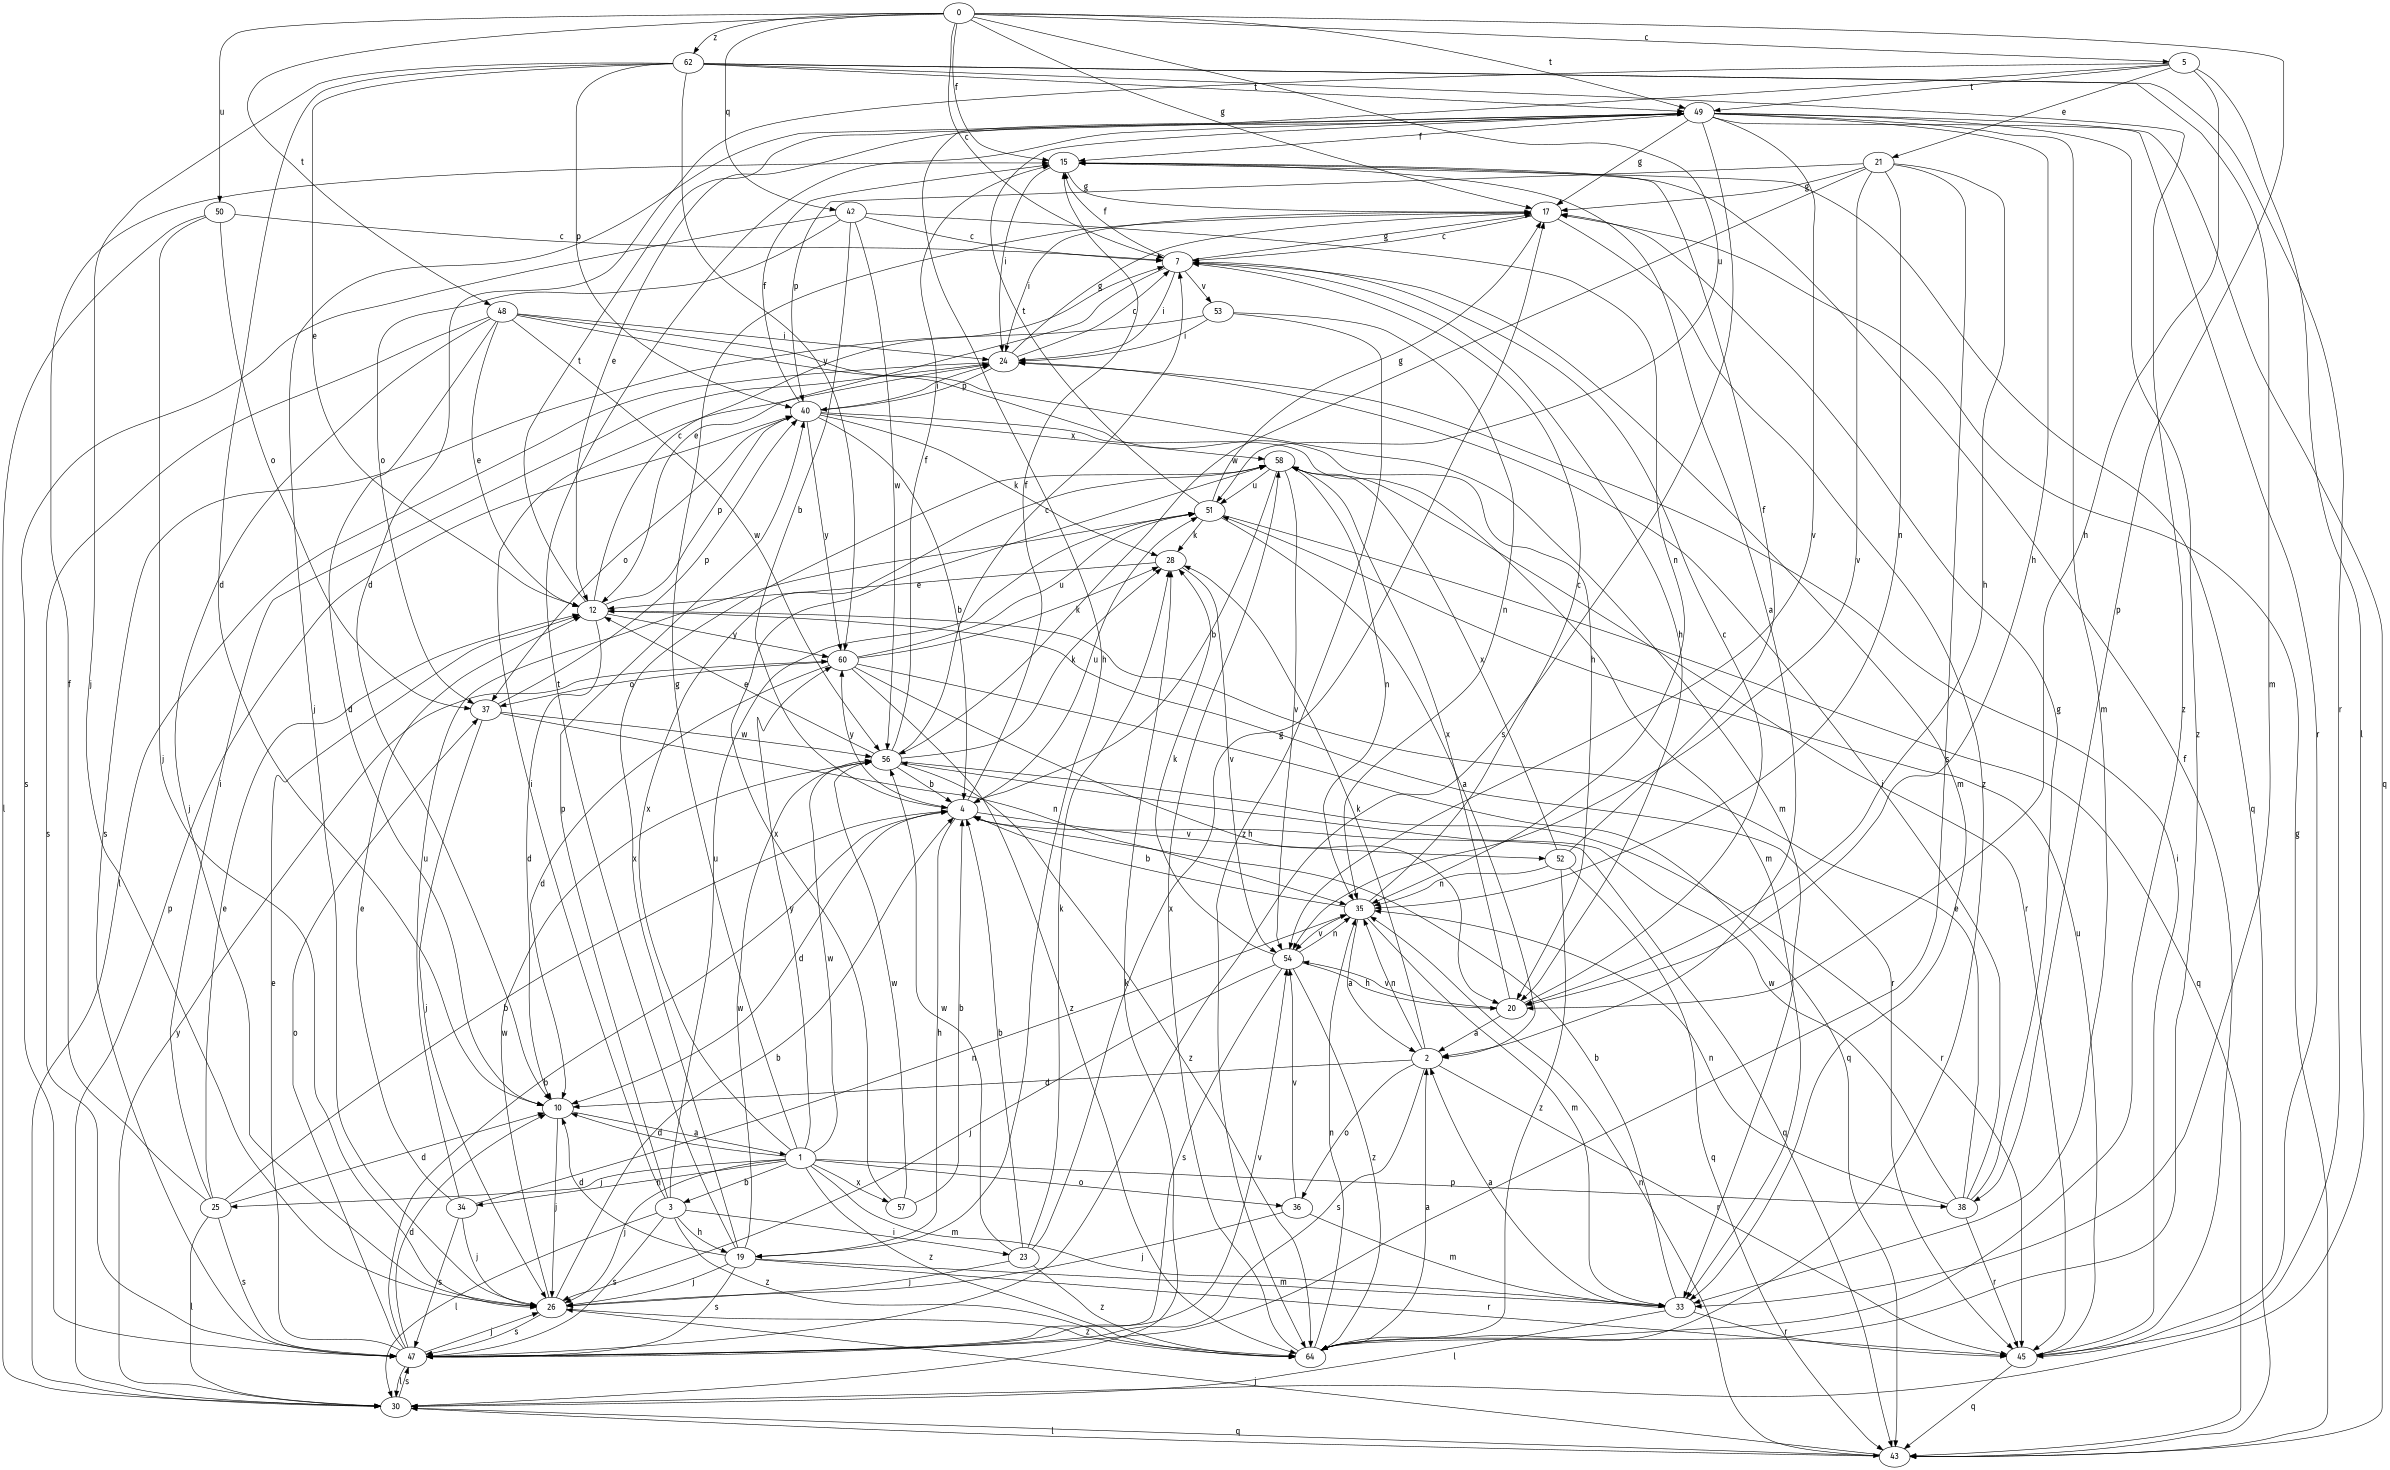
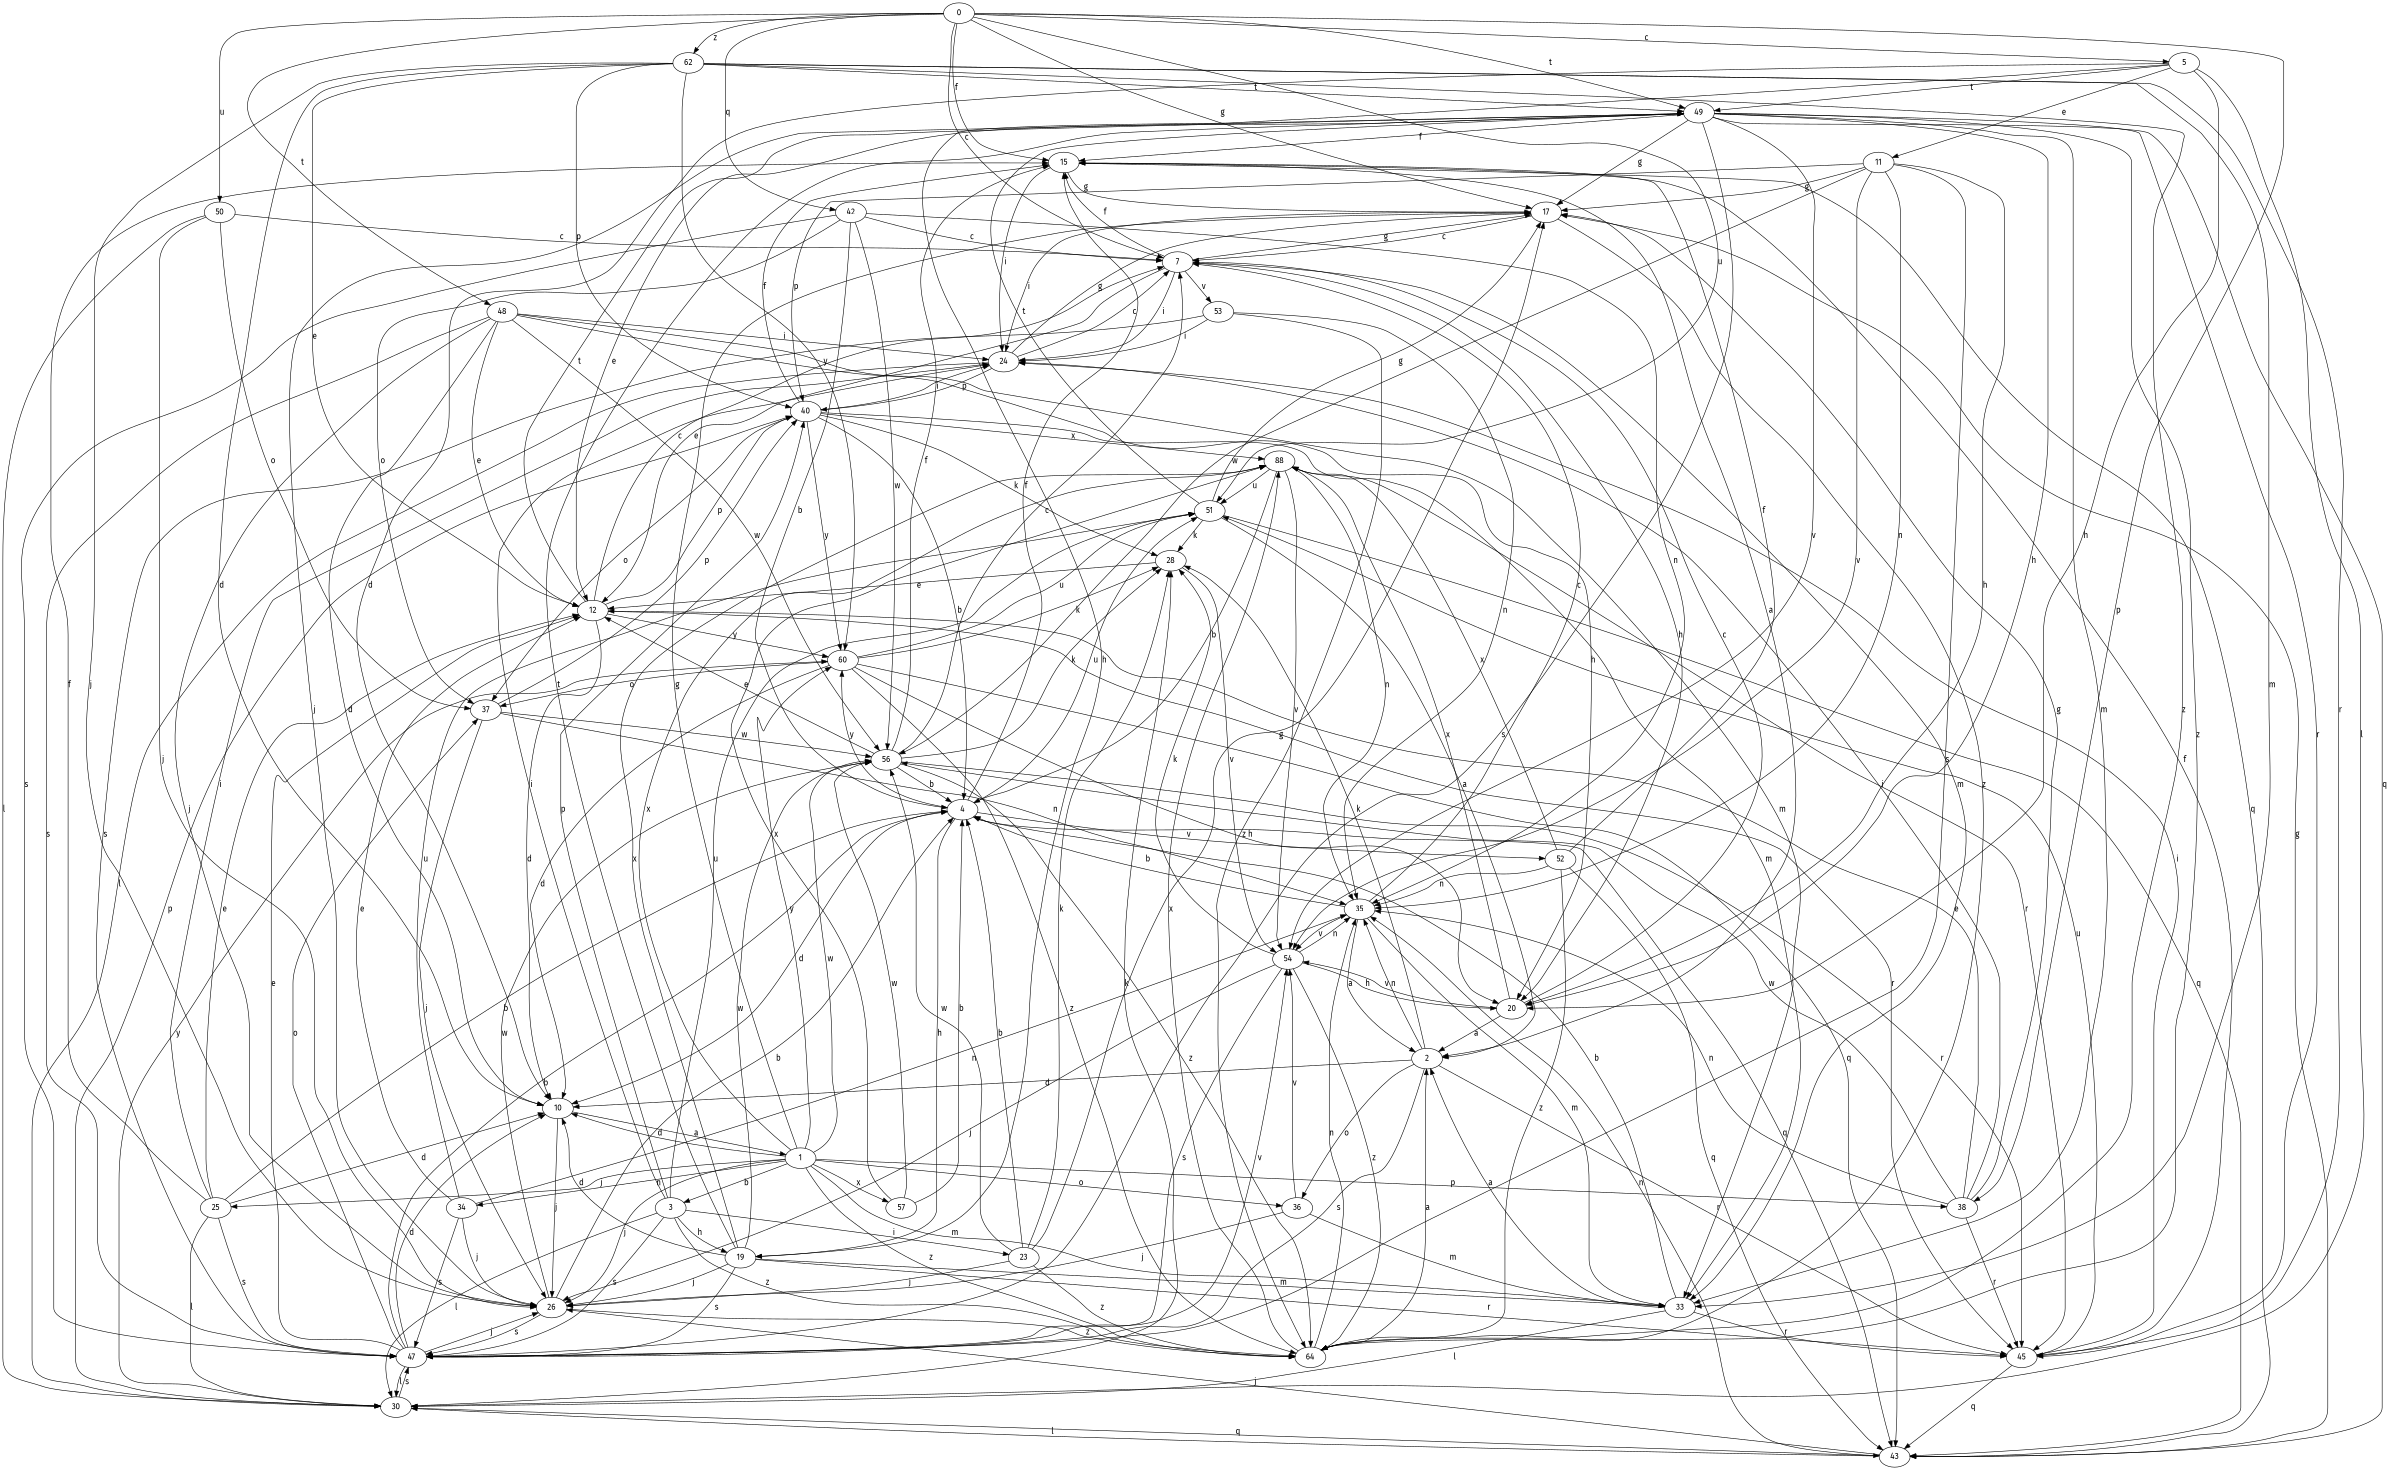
node "21": label "21" -> "11"
node "58": label "58" -> "88"
